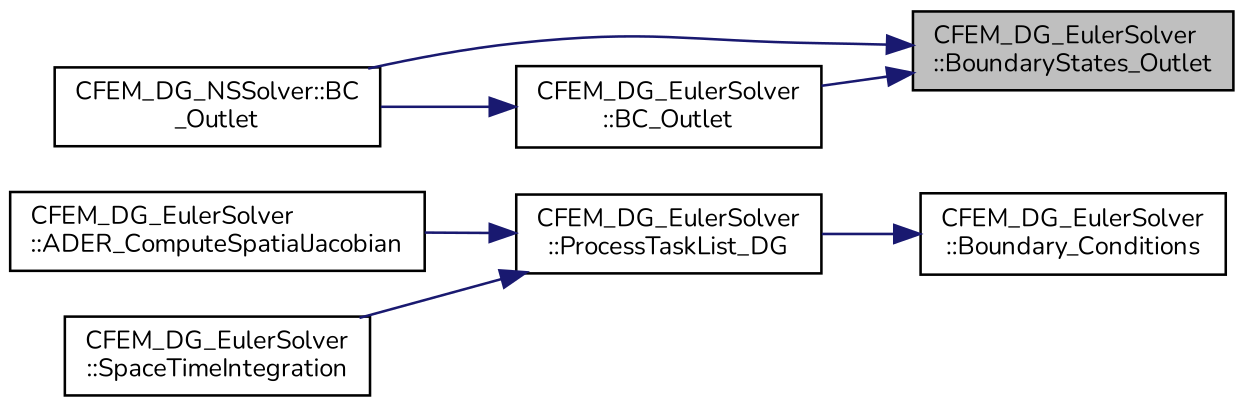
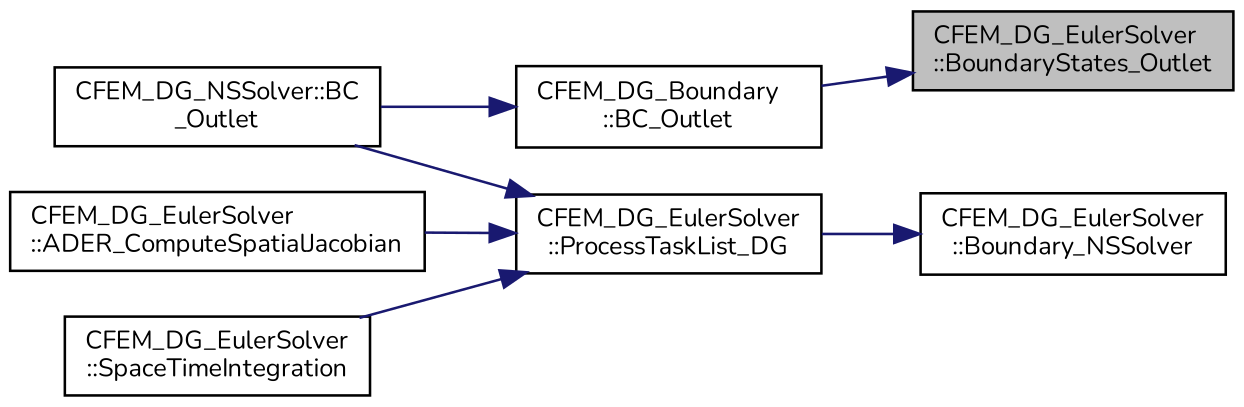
edge "CFEM_DG_NSSolver::BC _Outlet" -> "CFEM_DG_EulerSolver ::BoundaryStates_Outlet": now "CFEM_DG_NSSolver::BC _Outlet" -> "CFEM_DG_EulerSolver ::ProcessTaskList_DG"
node "CFEM_DG_EulerSolver ::BC_Outlet": label "CFEM_DG_EulerSolver ::BC_Outlet" -> "CFEM_DG_Boundary ::BC_Outlet"
node "CFEM_DG_EulerSolver ::Boundary_Conditions": label "CFEM_DG_EulerSolver ::Boundary_Conditions" -> "CFEM_DG_EulerSolver ::Boundary_NSSolver"
